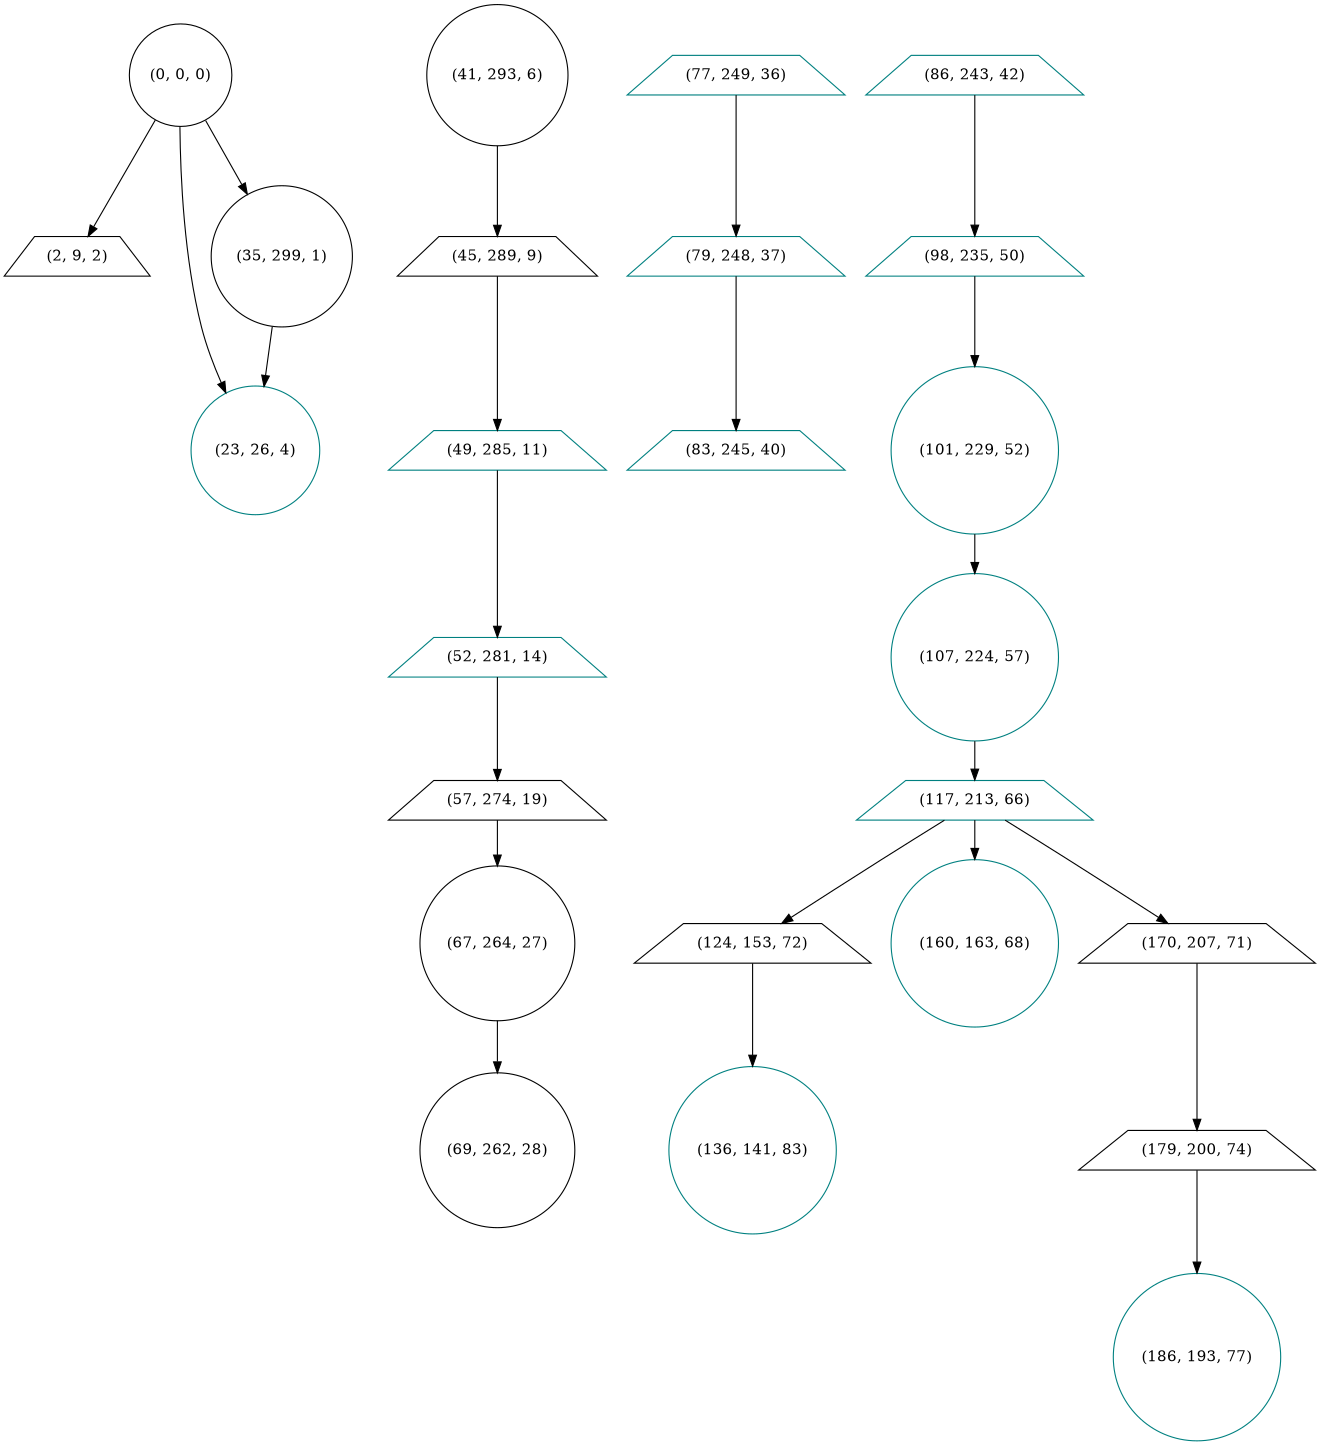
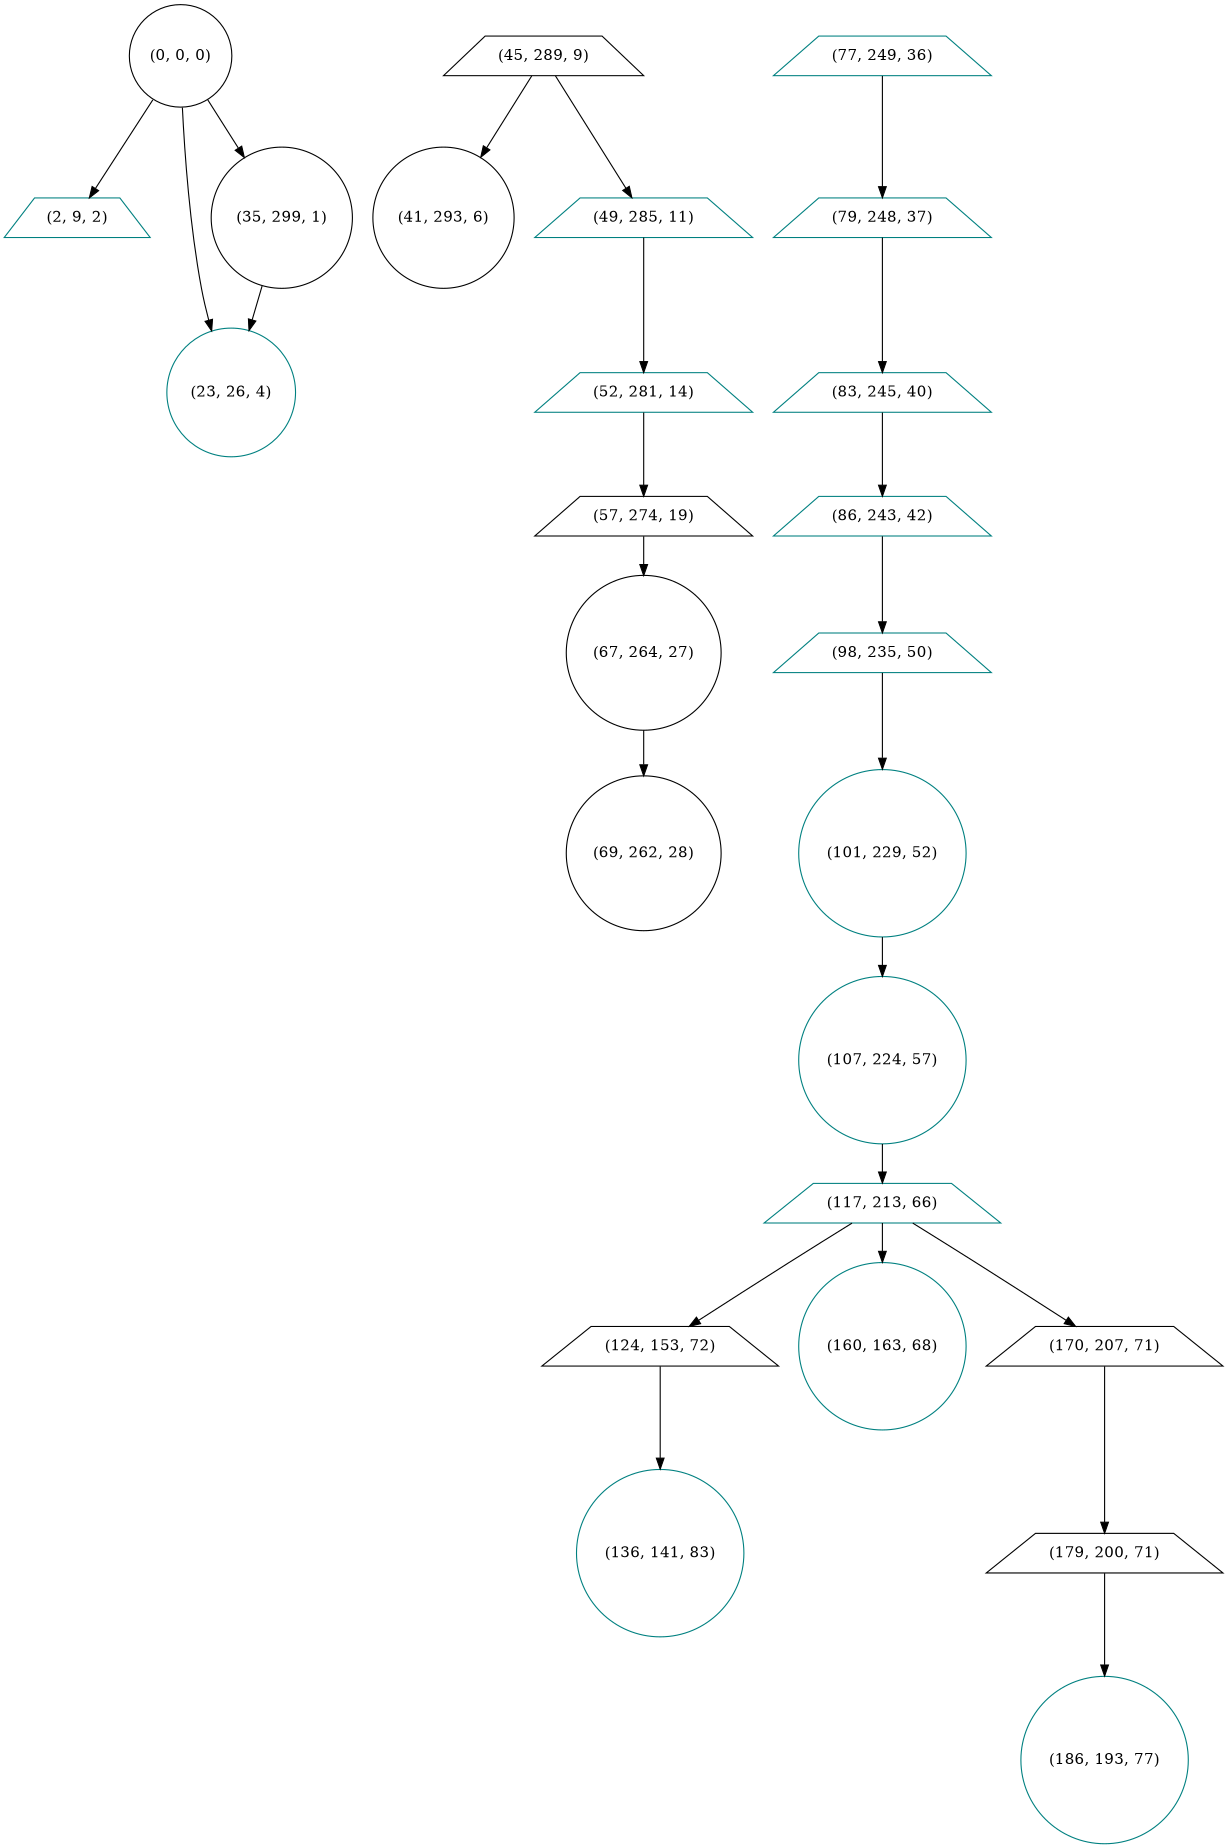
edge "(41, 293, 6)" -> "(45, 289, 9)": reversed
node "(2, 9, 2)": color black -> teal
edge "(83, 245, 40)" -> "(86, 243, 42)": added
node "(179, 200, 74)": label "(179, 200, 74)" -> "(179, 200, 71)"
